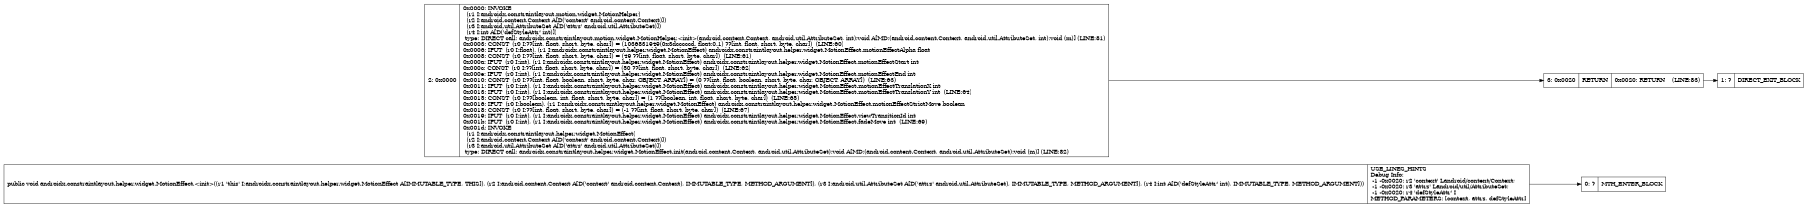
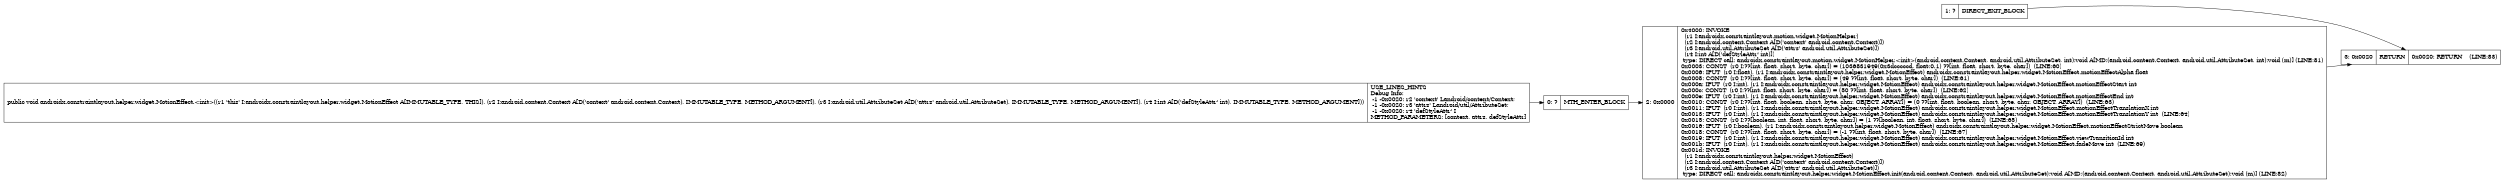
node "2: 0x0000": text "0x0000: INVOKE" -> "0x4000: INVOKE"
edge "3: 0x0020" -> "1: ?": reversed
edge "0: ?" -> "2: 0x0000": added
